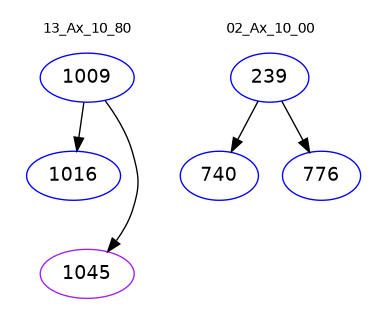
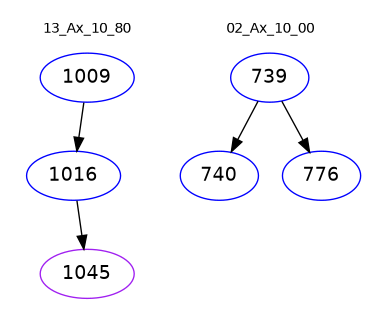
node "239": label "239" -> "739"
edge "1009" -> "1045": now "1016" -> "1045"
